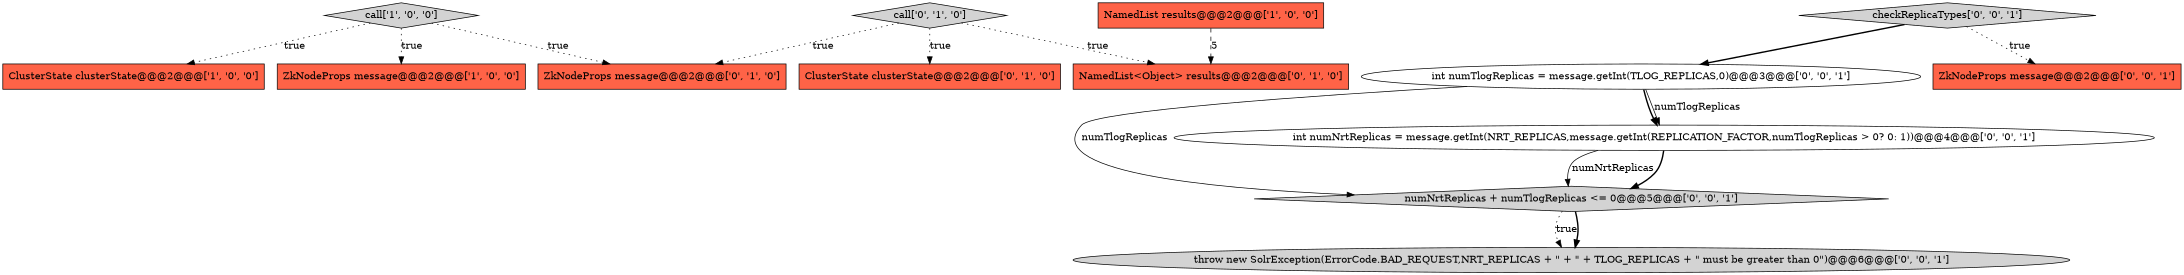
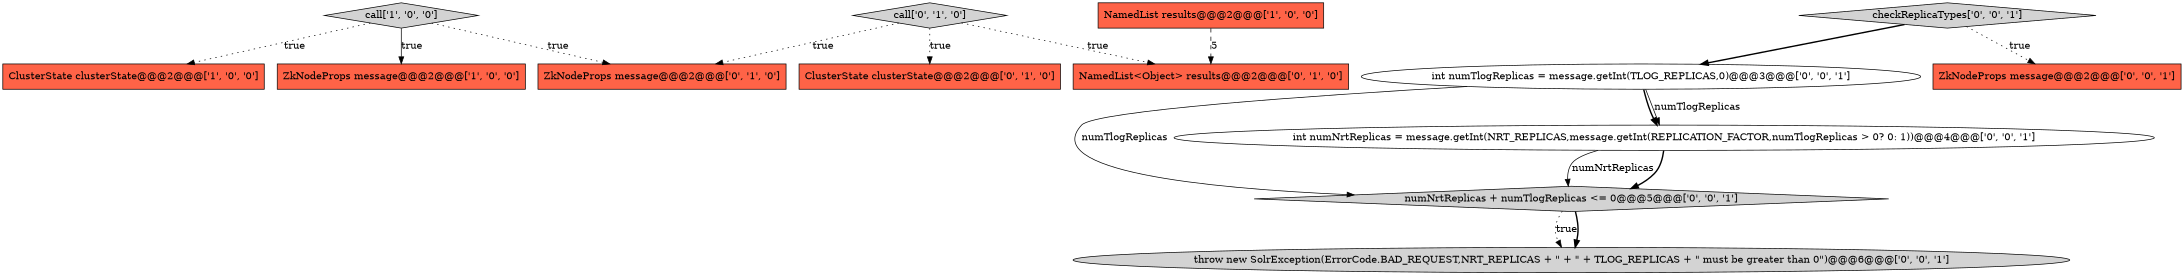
edge "call['1', '0', '0']" -> "ZkNodeProps message@@@2@@@['1', '0', '0']": style dotted -> solid
